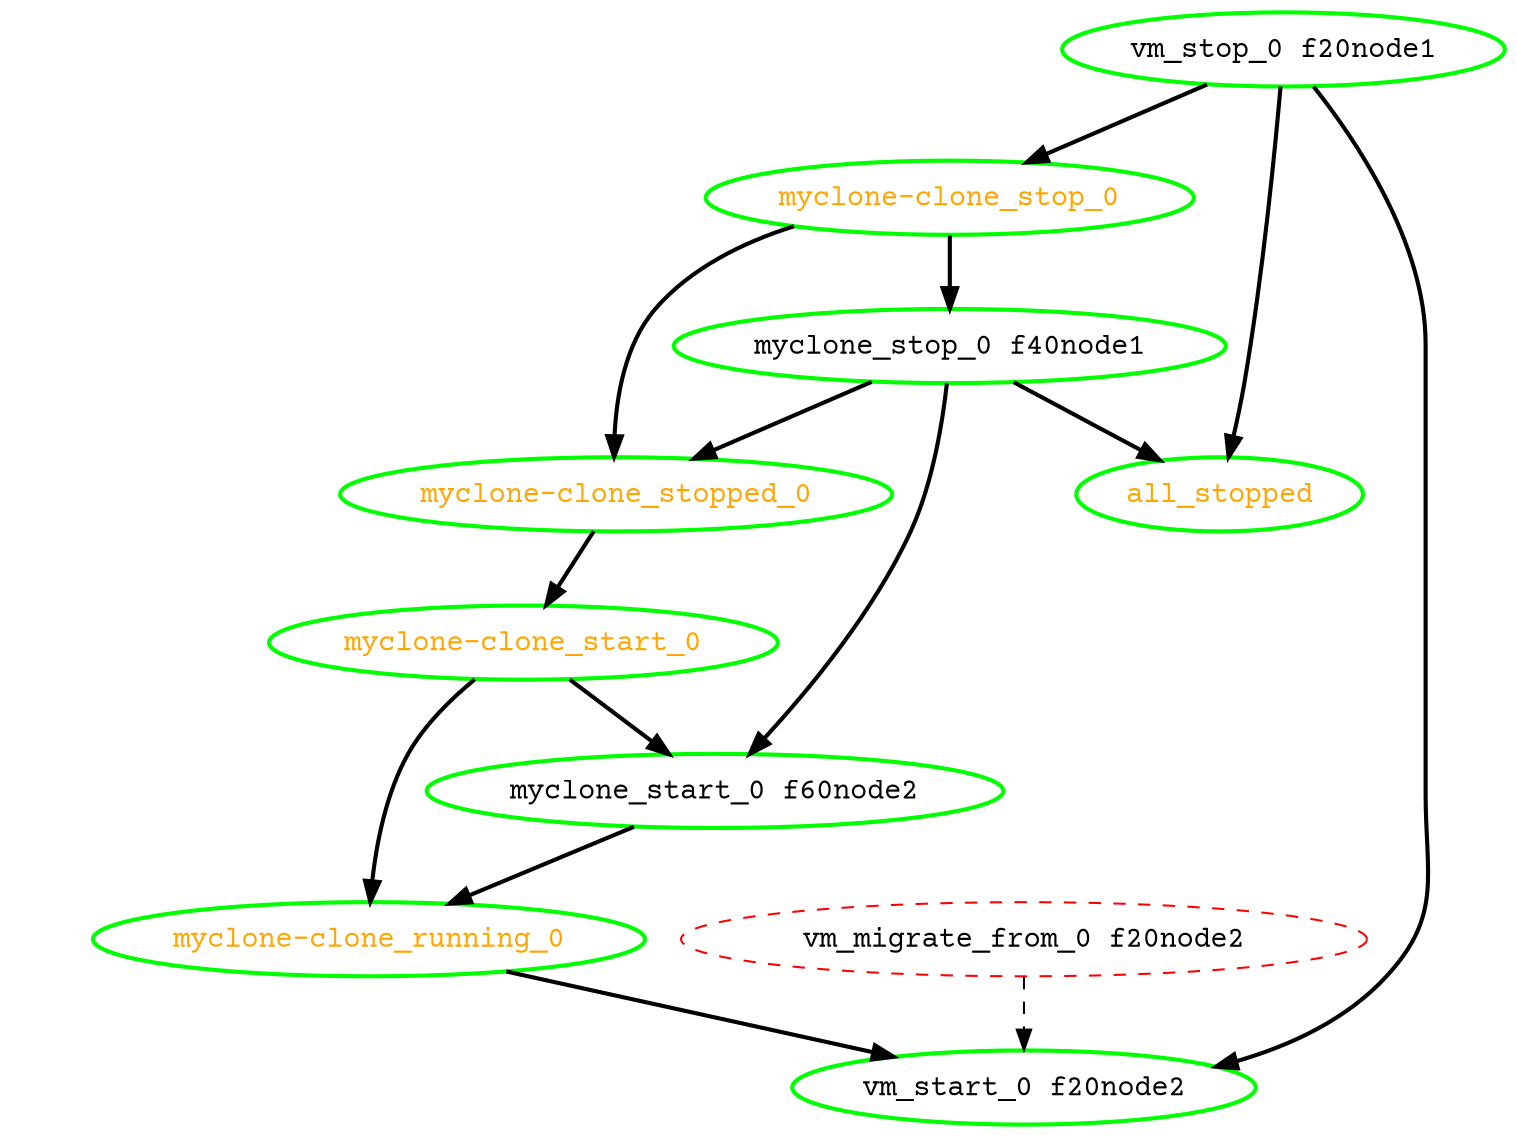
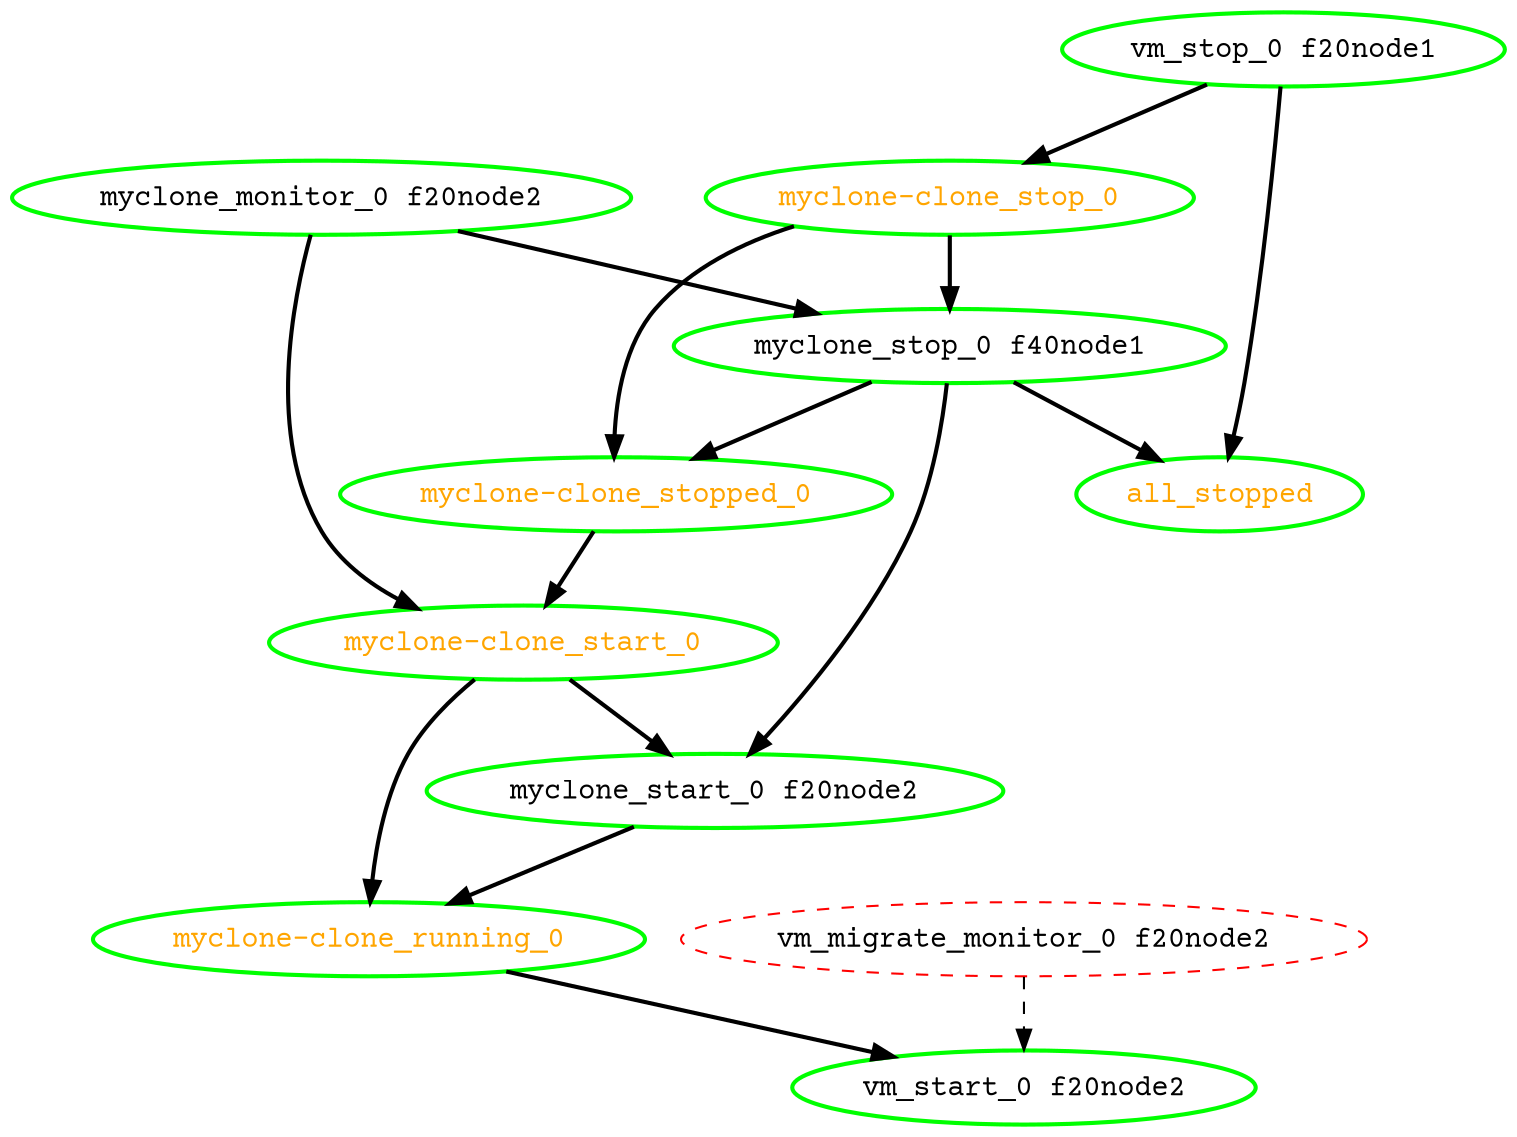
node "myclone_monitor_0 f20node2": added
edge "vm_stop_0 f20node1" -> "vm_start_0 f20node2": removed
node "myclone_start_0 f60node2": label "myclone_start_0 f60node2" -> "myclone_start_0 f20node2"
node "vm_migrate_from_0 f20node2": label "vm_migrate_from_0 f20node2" -> "vm_migrate_monitor_0 f20node2"
